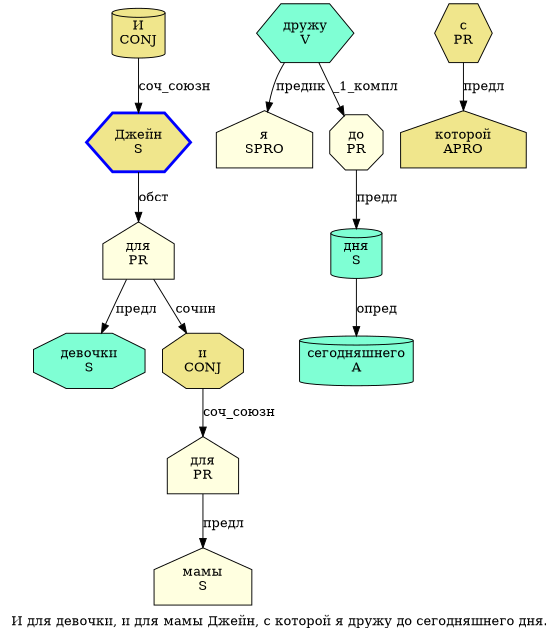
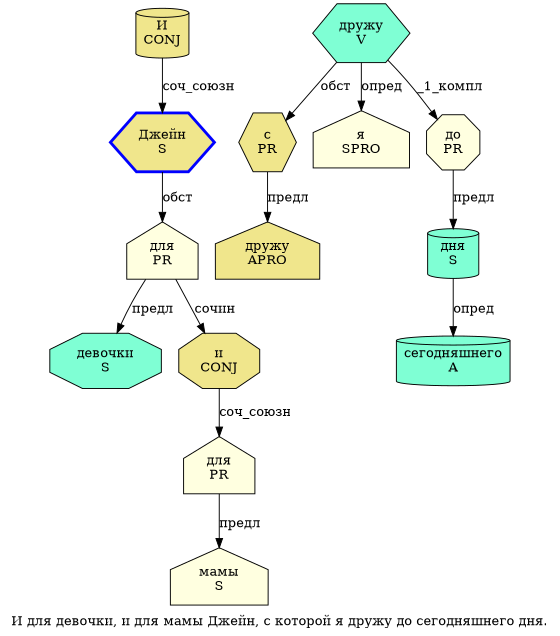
edge "дружу V" -> "я SPRO": label "предик" -> "опред"
edge "дружу V" -> "с PR": added, label "обст"
node "которой APRO": label "которой APRO" -> "дружу APRO"
